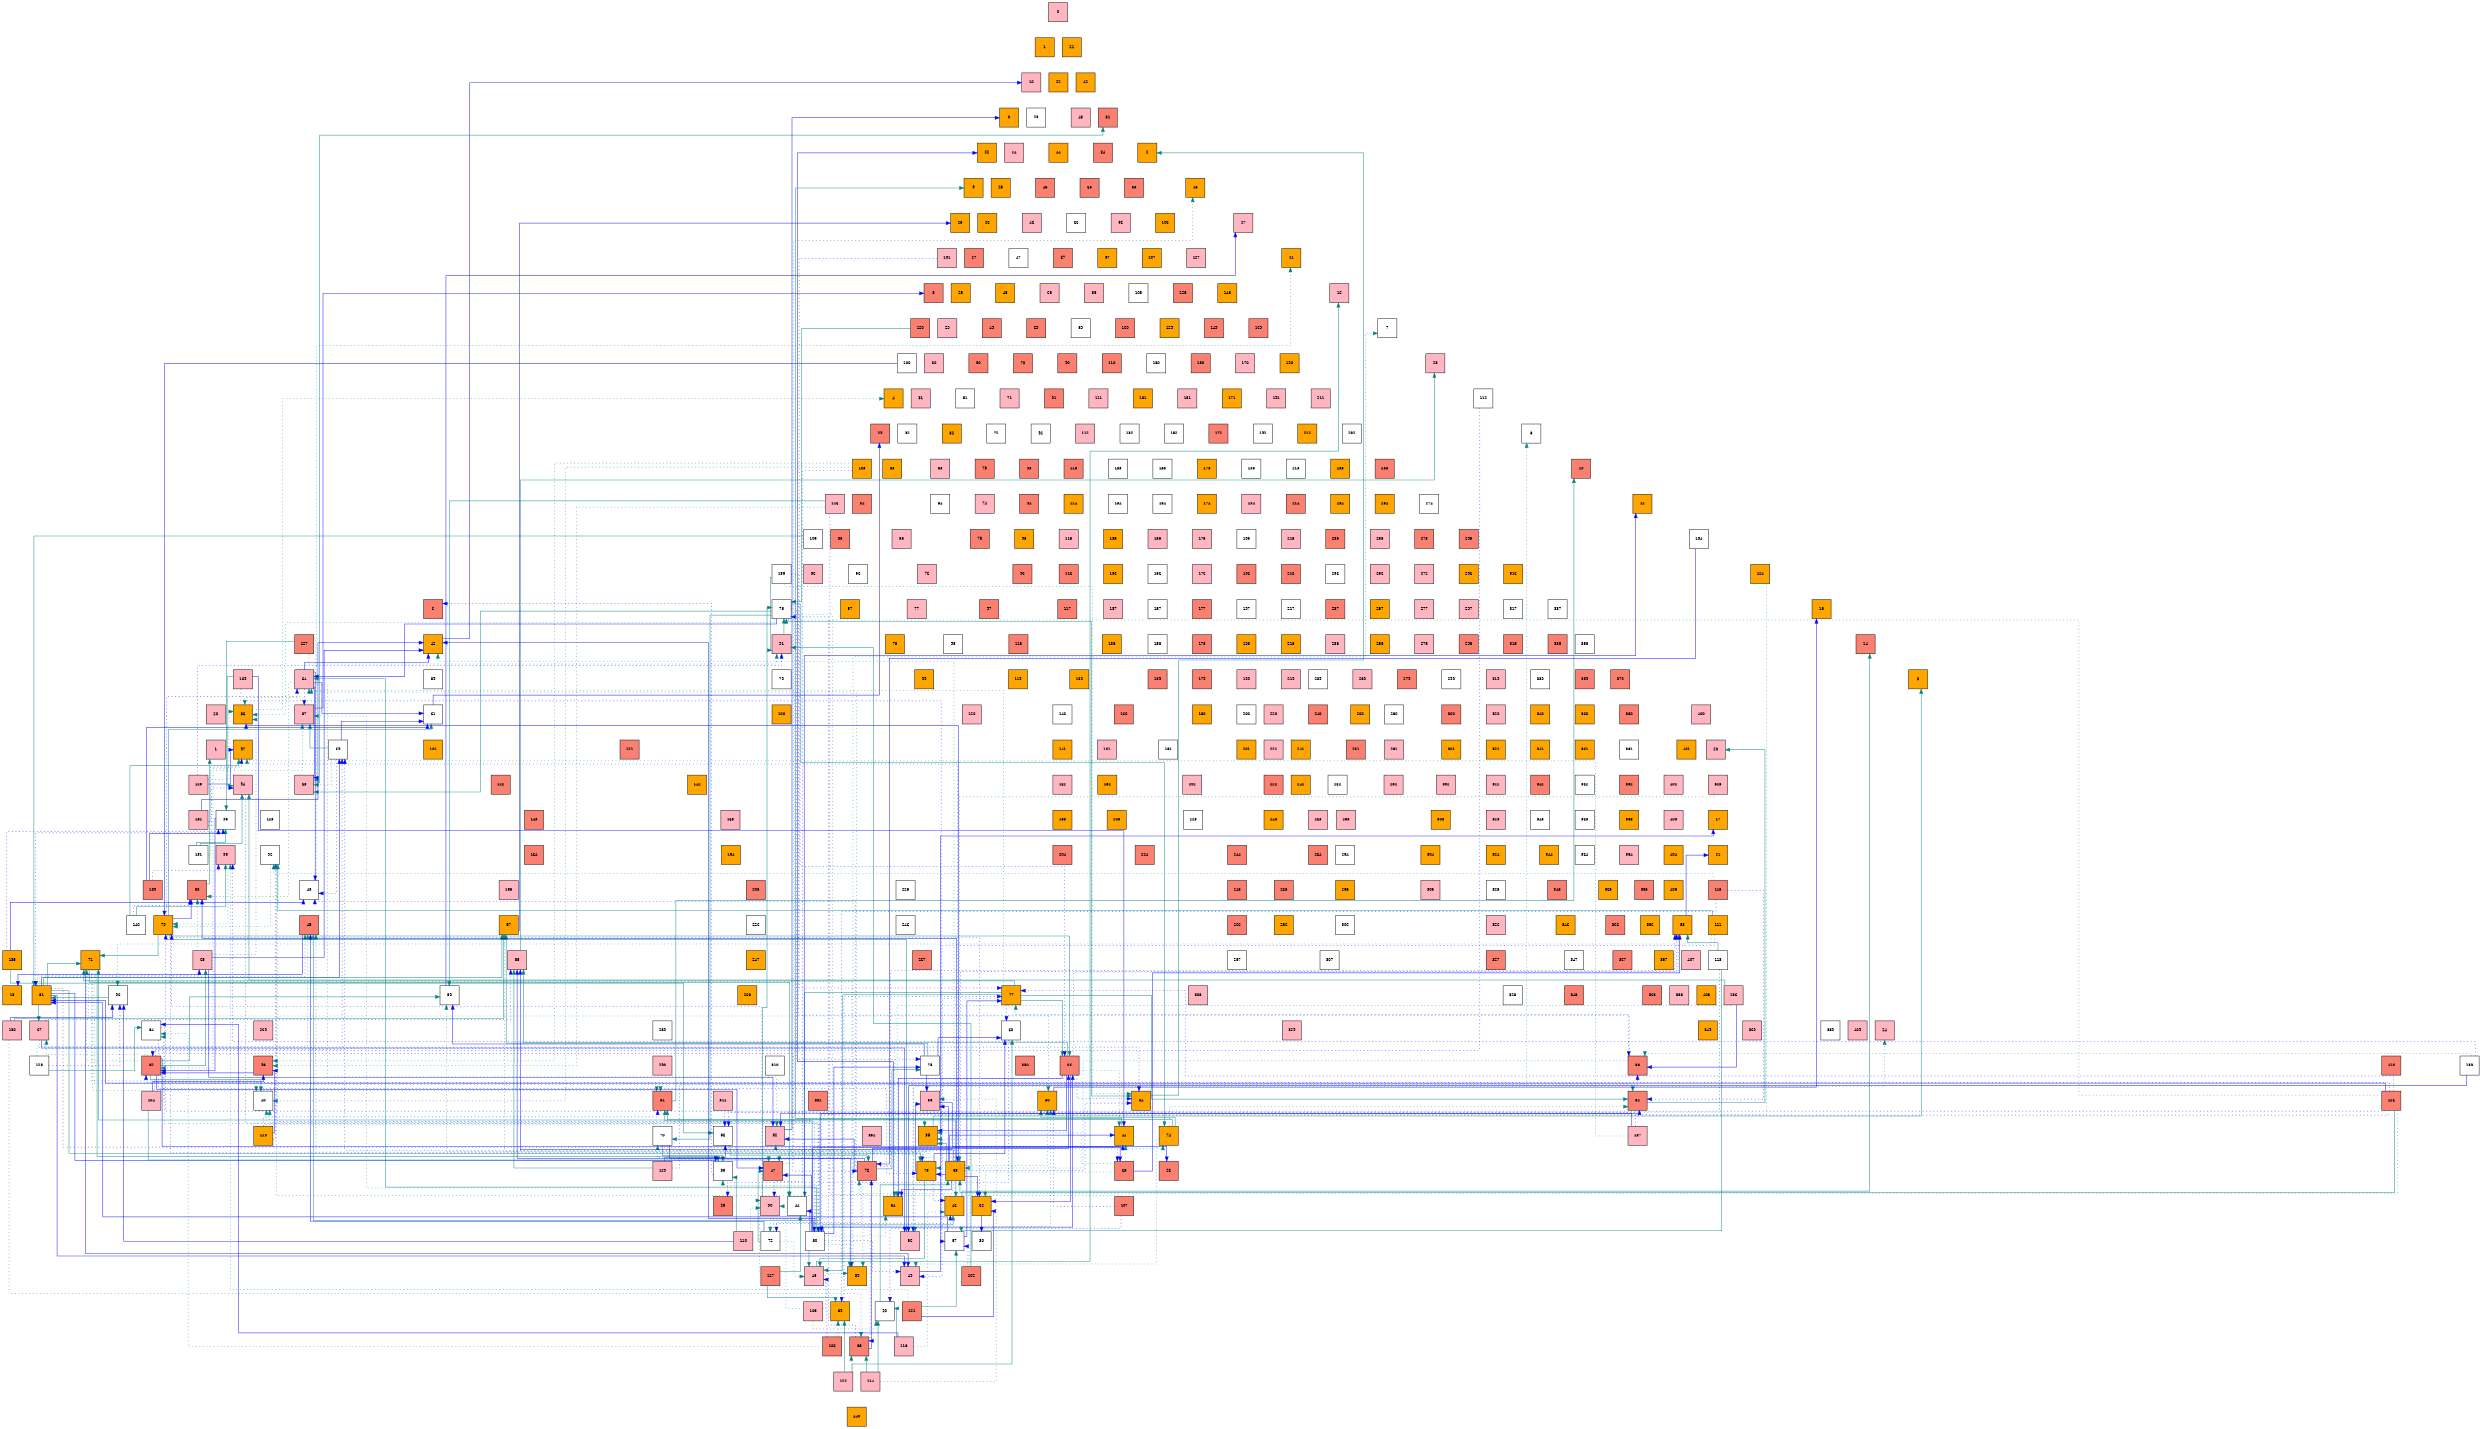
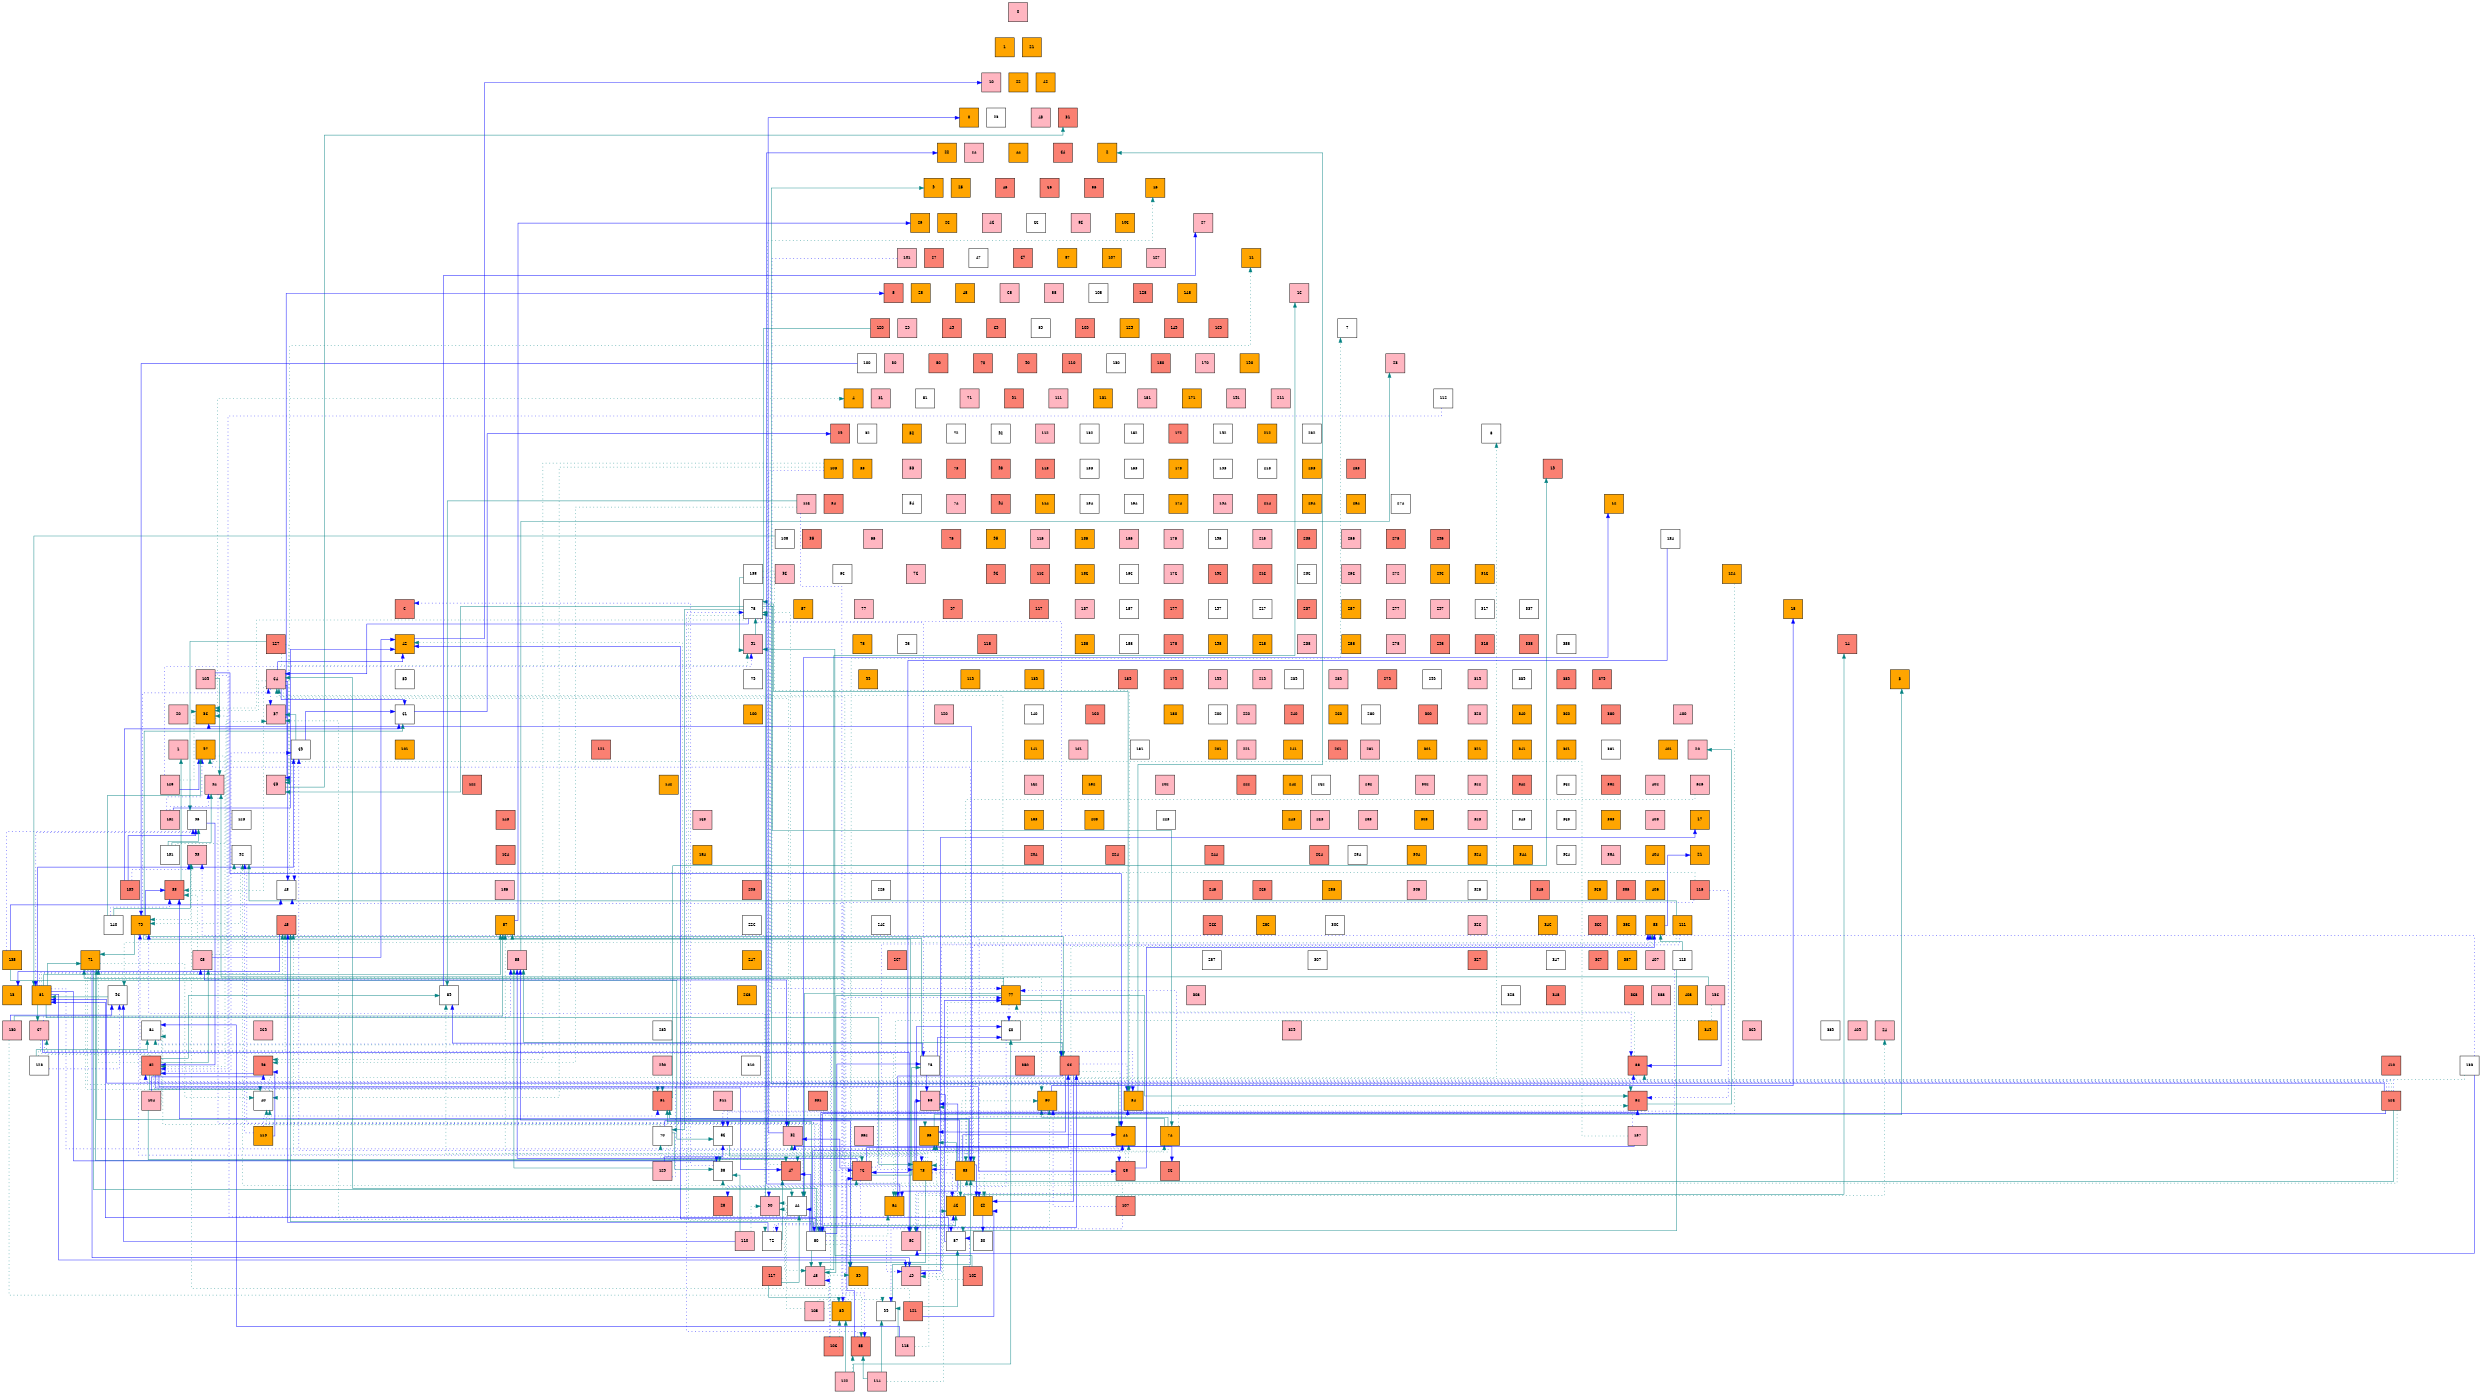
edge "126" -> "80": style dotted -> solid
edge "83" -> "39": removed
node "440": removed
